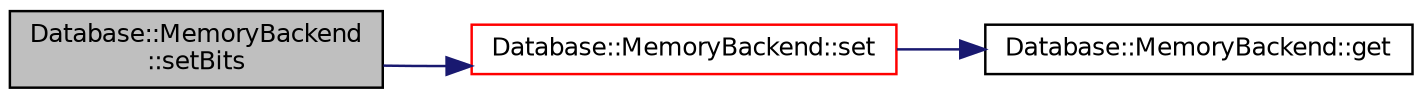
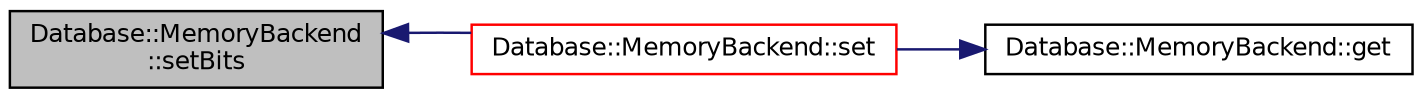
edge "Database::MemoryBackend ::setBits" -> "Database::MemoryBackend::set": reversed
